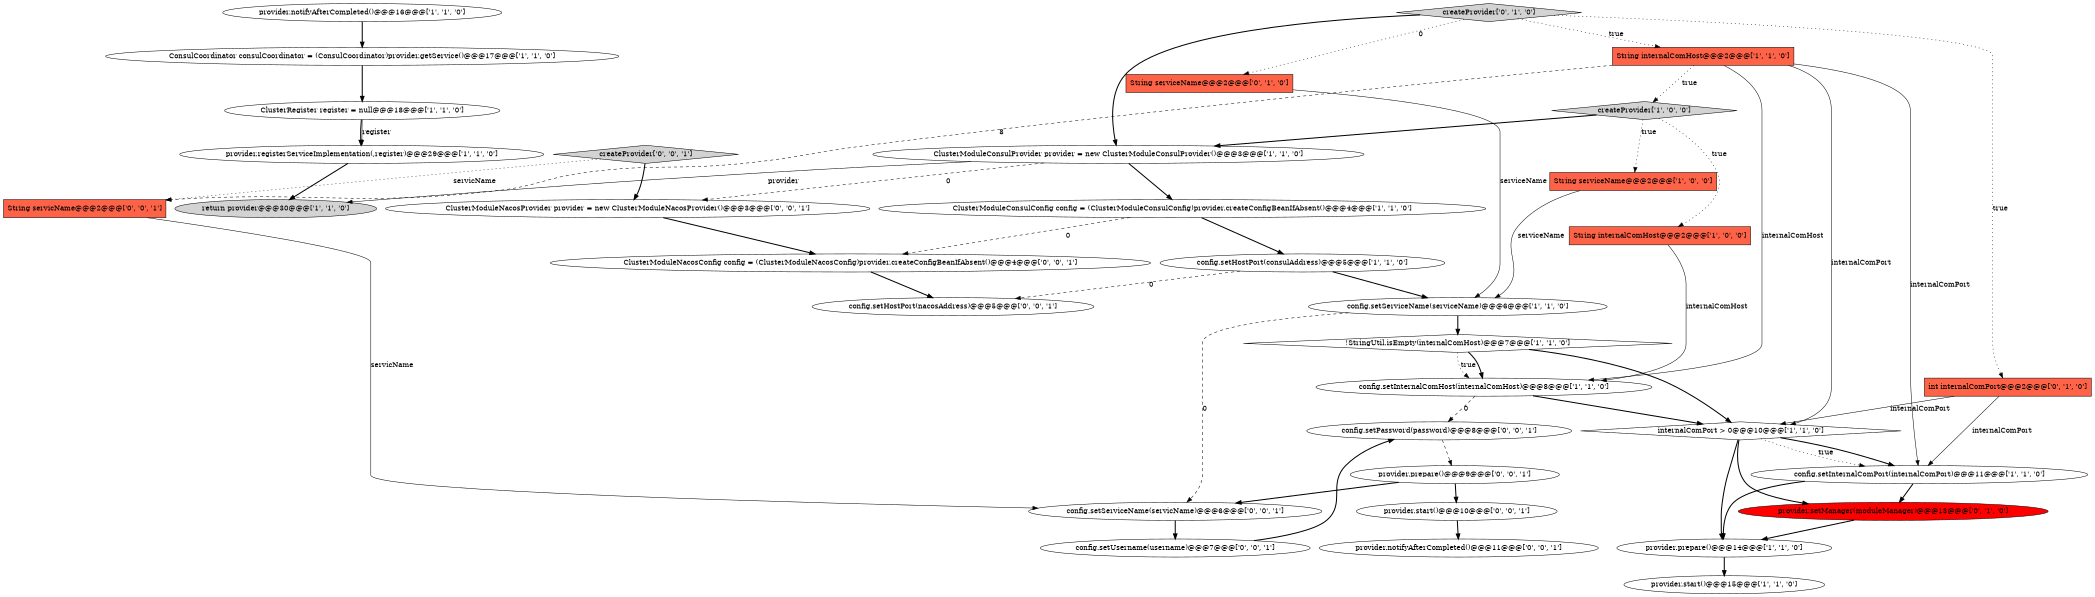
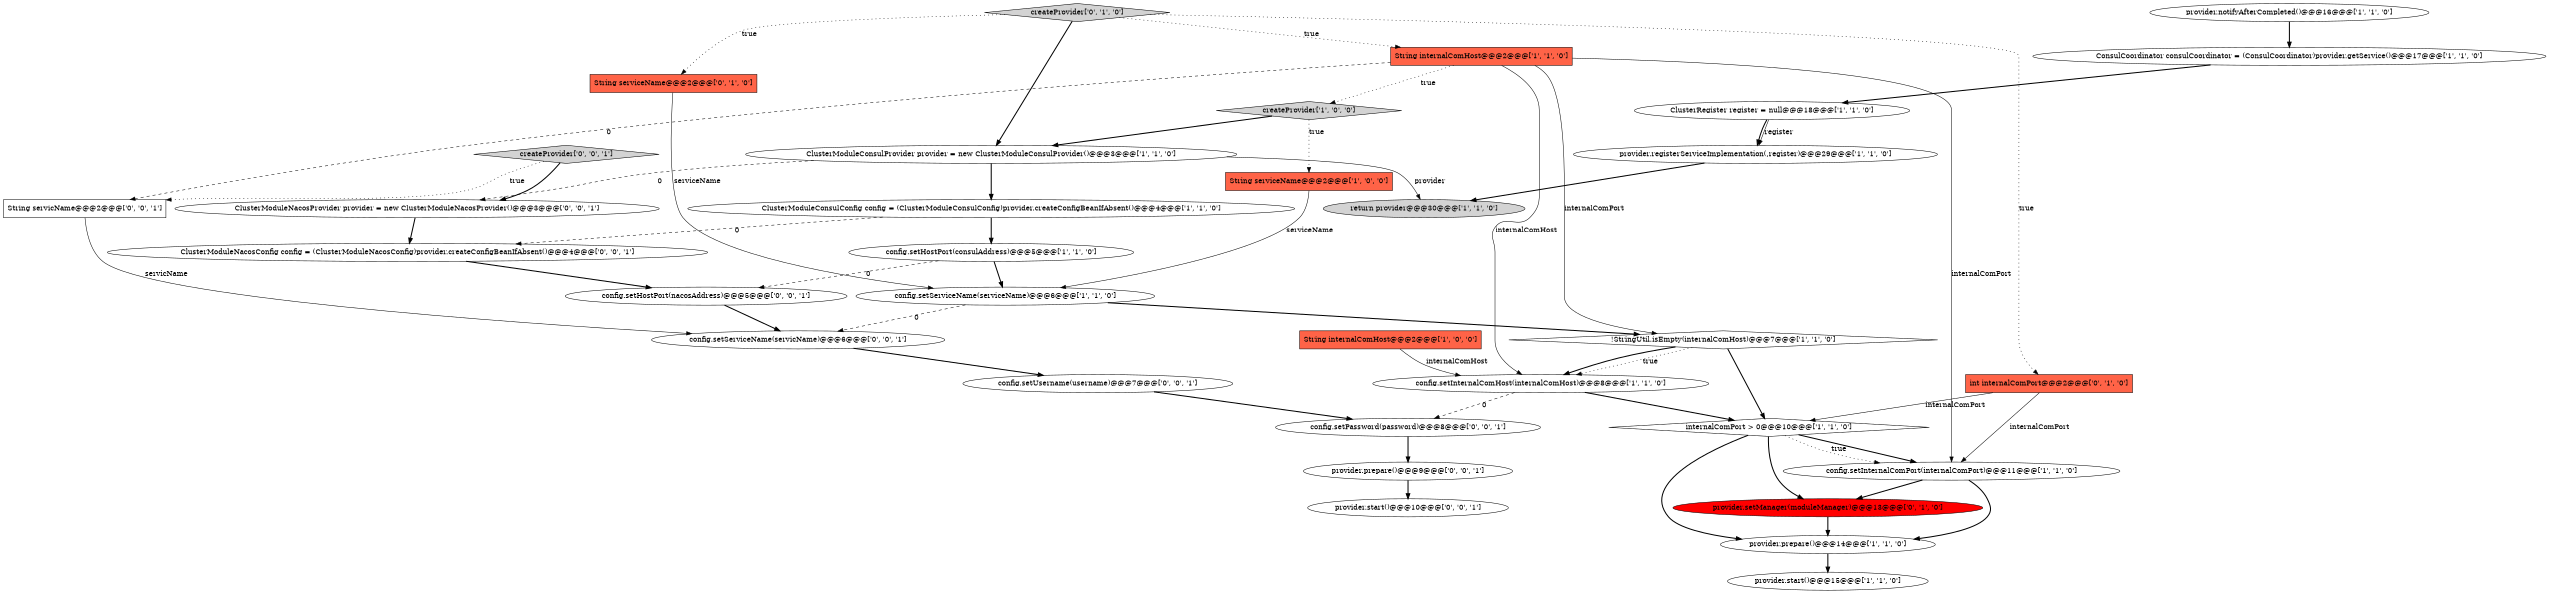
edge "createProvider['0', '1', '0']" -> "String serviceName@@@2@@@['0', '1', '0']": label "0" -> "true"
edge "String internalComHost@@@2@@@['1', '1', '0']" -> "String servicName@@@2@@@['0', '0', '1']": label "8" -> "0"
edge "createProvider['1', '0', '0']" -> "String internalComHost@@@2@@@['1', '0', '0']": removed, label "true"
edge "createProvider['0', '0', '1']" -> "String servicName@@@2@@@['0', '0', '1']": label "servicName" -> "true"
node "String servicName@@@2@@@['0', '0', '1']": fillcolor tomato -> white
edge "String internalComHost@@@2@@@['1', '1', '0']" -> "internalComPort > 0@@@10@@@['1', '1', '0']": now "String internalComHost@@@2@@@['1', '1', '0']" -> "!StringUtil.isEmpty(internalComHost)@@@7@@@['1', '1', '0']"
edge "config.setPassword(password)@@@8@@@['0', '0', '1']" -> "provider.prepare()@@@9@@@['0', '0', '1']": style dashed -> bold
edge "provider.prepare()@@@9@@@['0', '0', '1']" -> "config.setServiceName(servicName)@@@6@@@['0', '0', '1']": now "config.setHostPort(nacosAddress)@@@5@@@['0', '0', '1']" -> "config.setServiceName(servicName)@@@6@@@['0', '0', '1']"
node "provider.notifyAfterCompleted()@@@11@@@['0', '0', '1']": removed
